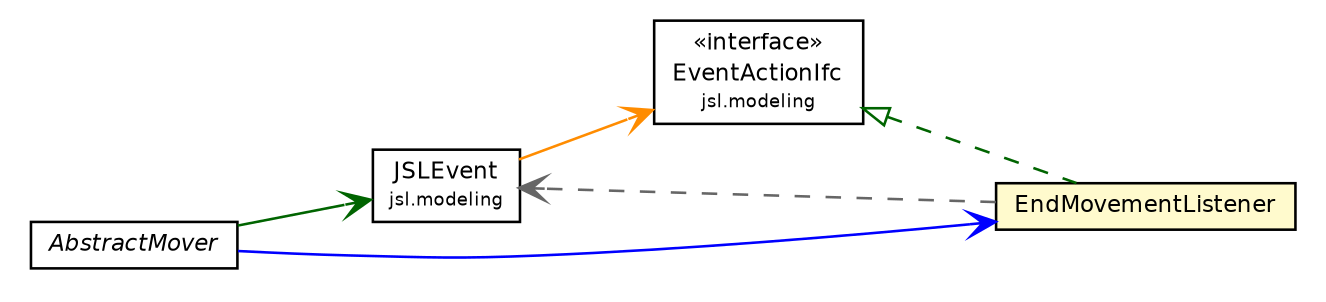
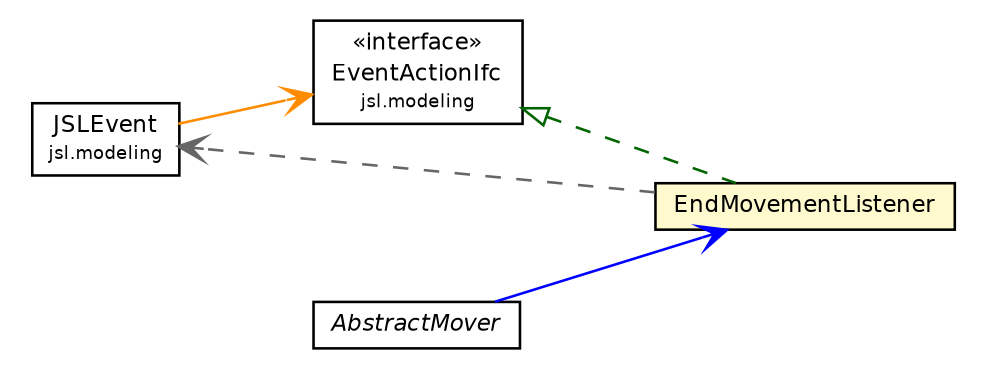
edge "AbstractMover" -> "JSLEvent": removed
